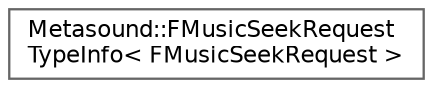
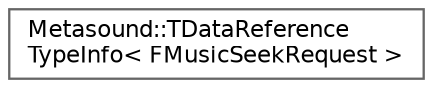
node "Metasound::FMusicSeekRequest TypeInfo< FMusicSeekRequest >": label "Metasound::FMusicSeekRequest TypeInfo< FMusicSeekRequest >" -> "Metasound::TDataReference TypeInfo< FMusicSeekRequest >"
